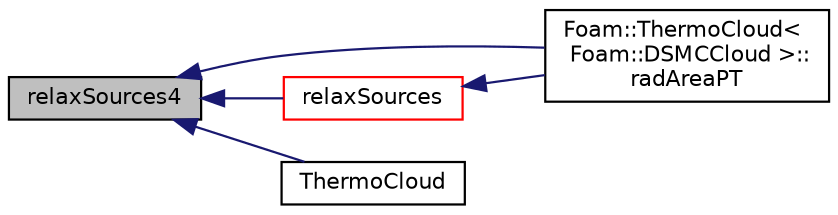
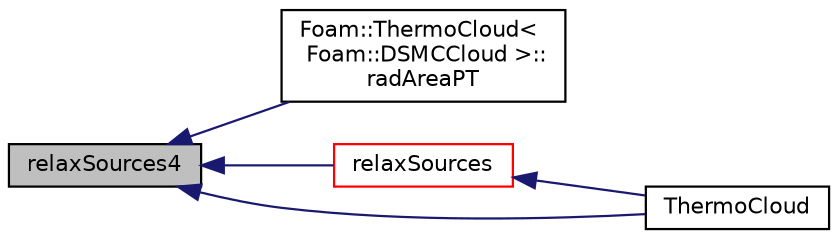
edge "Foam::ThermoCloud< Foam::DSMCCloud >:: radAreaPT" -> "relaxSources": now "ThermoCloud" -> "relaxSources"
